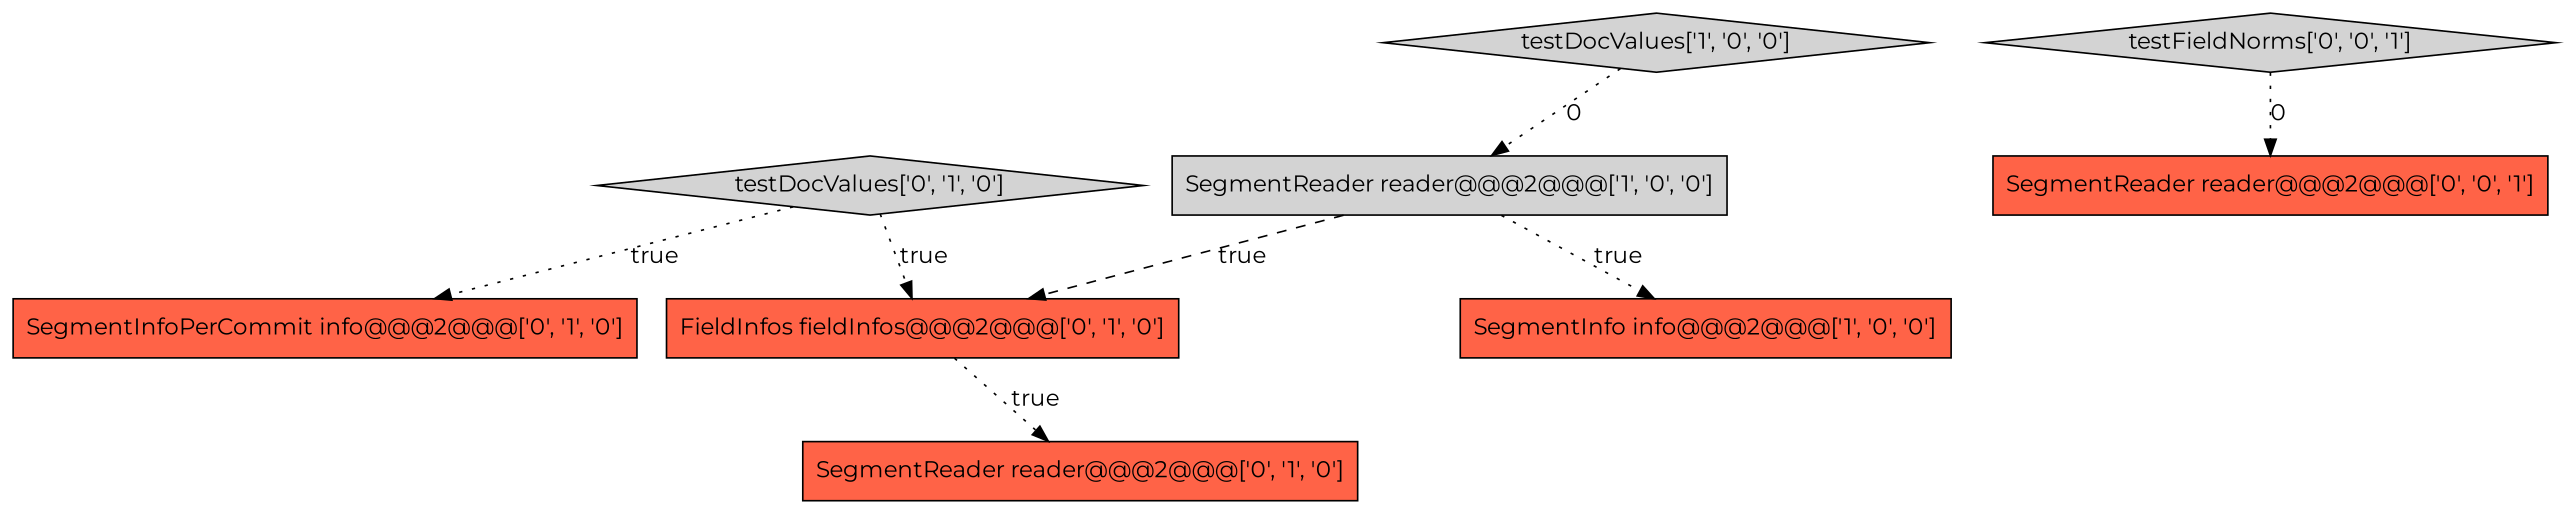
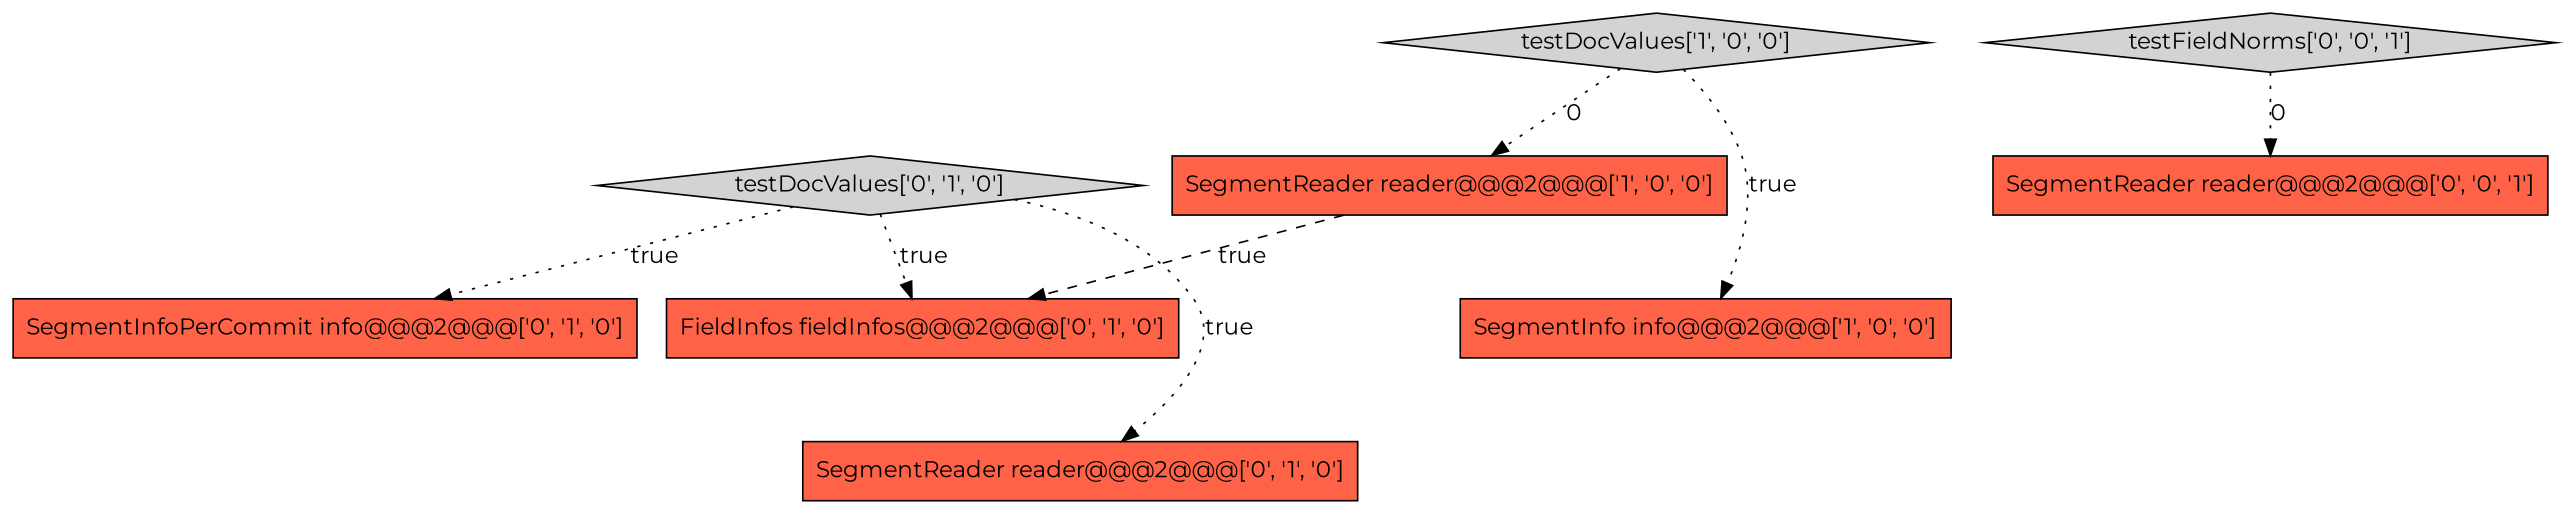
node "SegmentReader reader@@@2@@@['1', '0', '0']": fillcolor lightgray -> tomato
edge "SegmentReader reader@@@2@@@['1', '0', '0']" -> "SegmentInfo info@@@2@@@['1', '0', '0']": now "testDocValues['1', '0', '0']" -> "SegmentInfo info@@@2@@@['1', '0', '0']"
edge "FieldInfos fieldInfos@@@2@@@['0', '1', '0']" -> "SegmentReader reader@@@2@@@['0', '1', '0']": now "testDocValues['0', '1', '0']" -> "SegmentReader reader@@@2@@@['0', '1', '0']"
